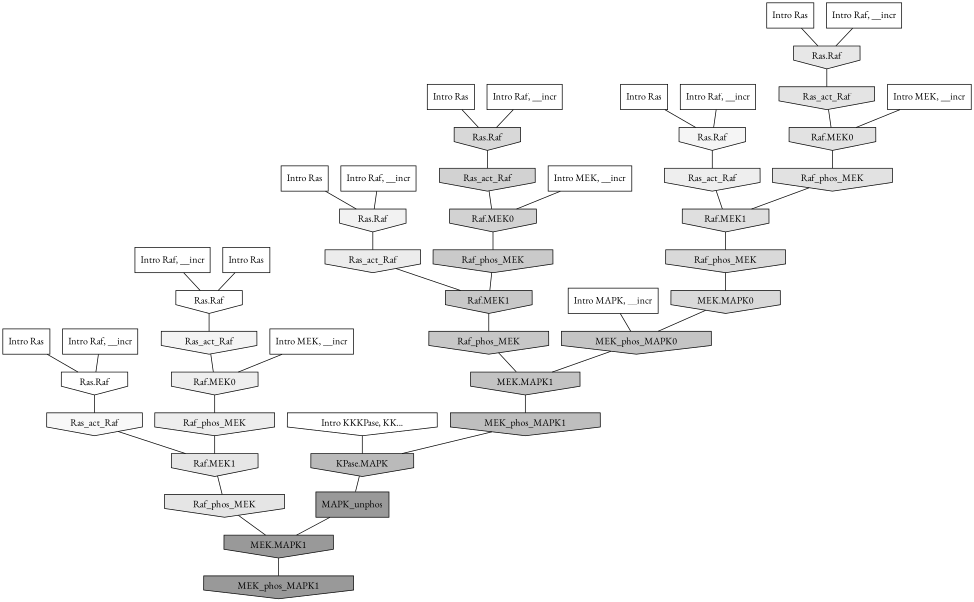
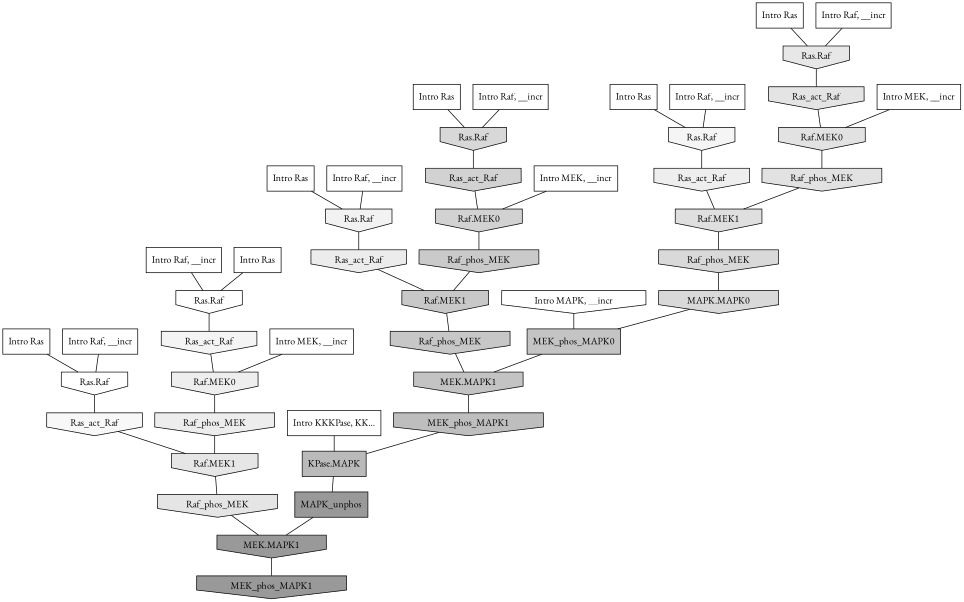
node "Intro MAPK, __incr": shape box -> invhouse
node "MEK.MAPK0": label "MEK.MAPK0" -> "MAPK.MAPK0"
node "MEK_phos_MAPK0": shape invhouse -> box
node "Intro KKKPase, KK...": shape invhouse -> box
node "KPase.MAPK": shape invhouse -> box
